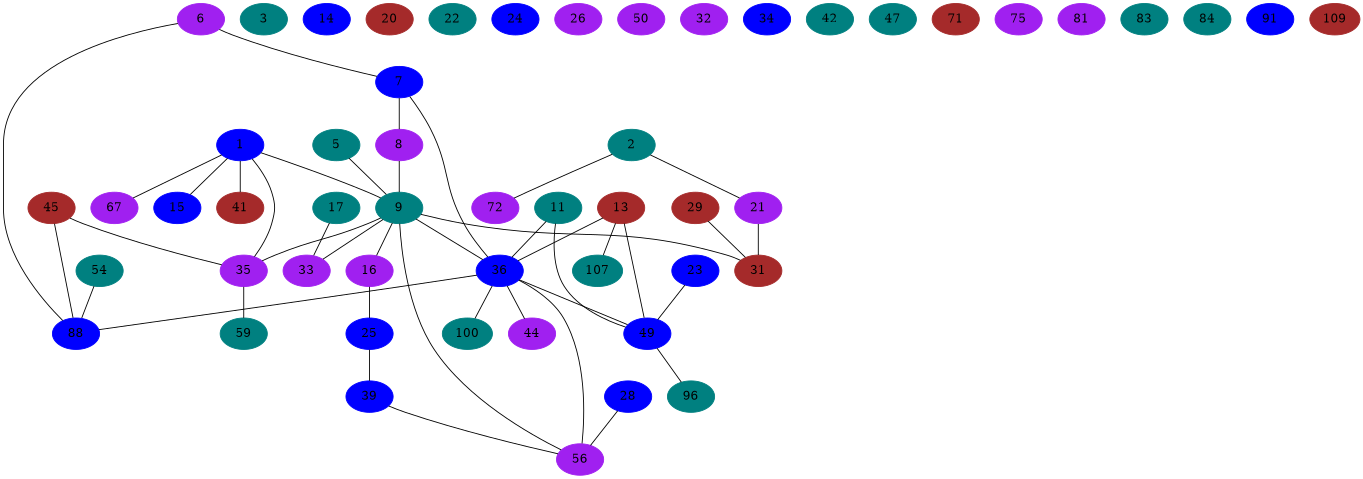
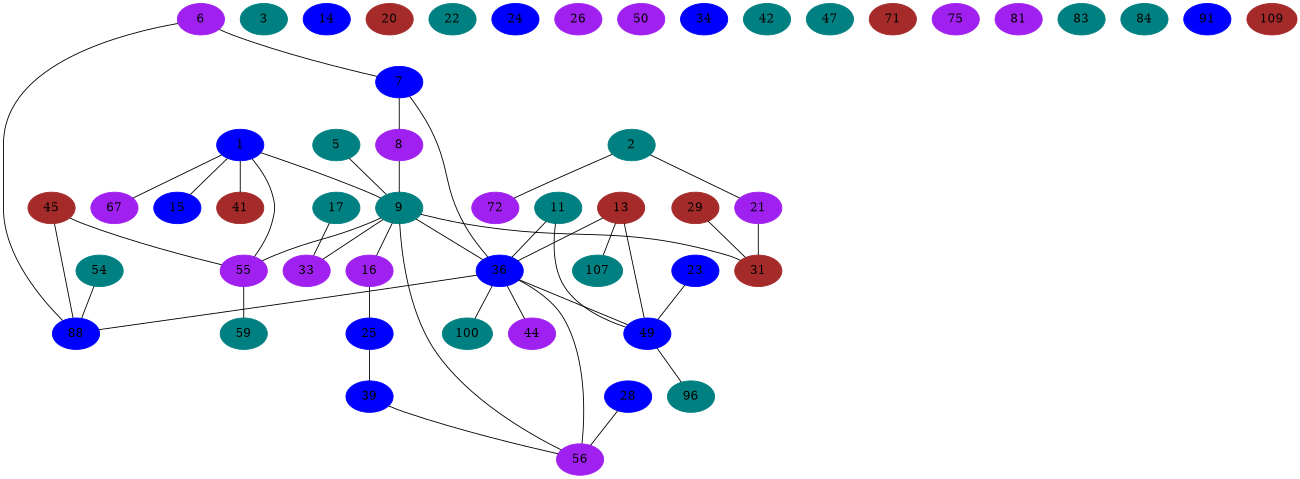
node "32": removed
node "35": label "35" -> "55"
